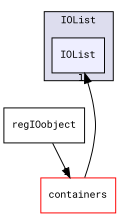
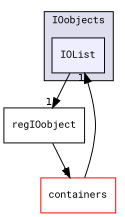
cluster "IOList": label "IOList" -> "IOobjects"
edge "IOList" -> "regIOobject": added
